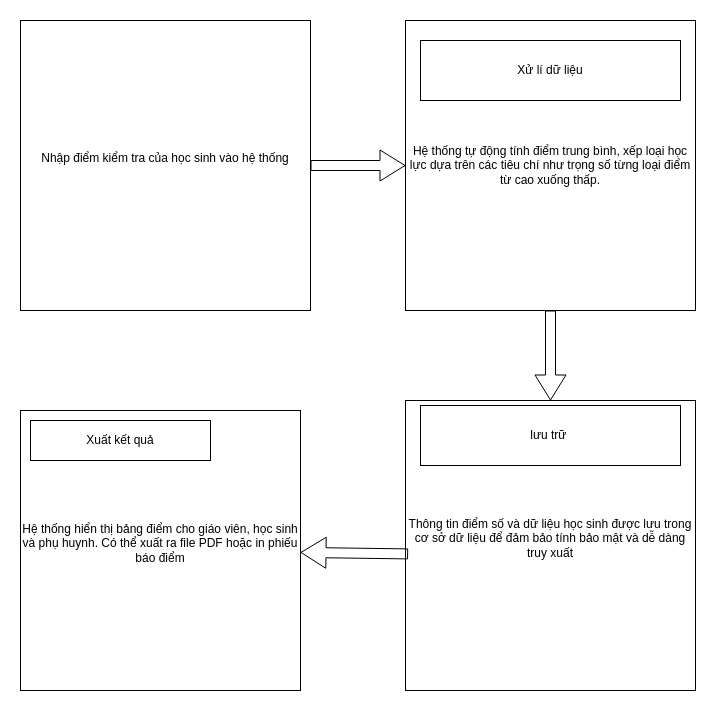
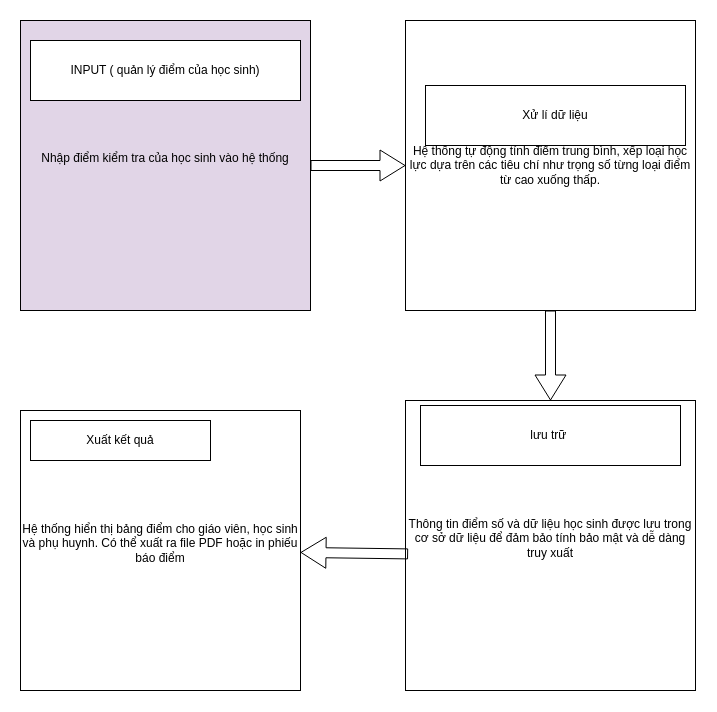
node "INPUT ( quản lý điểm của học sinh)": added
node "Xử lí dữ liệu": moved (551, 71) -> (556, 116)
node "Nhập điểm kiểm tra của học sinh vào hệ thống": fillcolor #ffffff -> #e1d5e7
